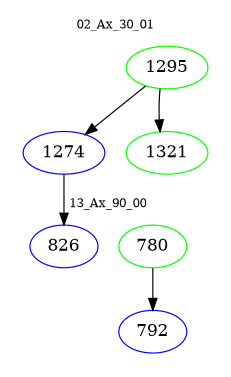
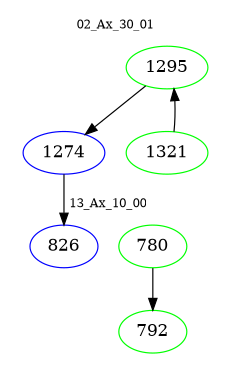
edge "1295" -> "1321": reversed
cluster "13_Ax_90_00": label "13_Ax_90_00" -> "13_Ax_10_00"
node "792": color blue -> green
